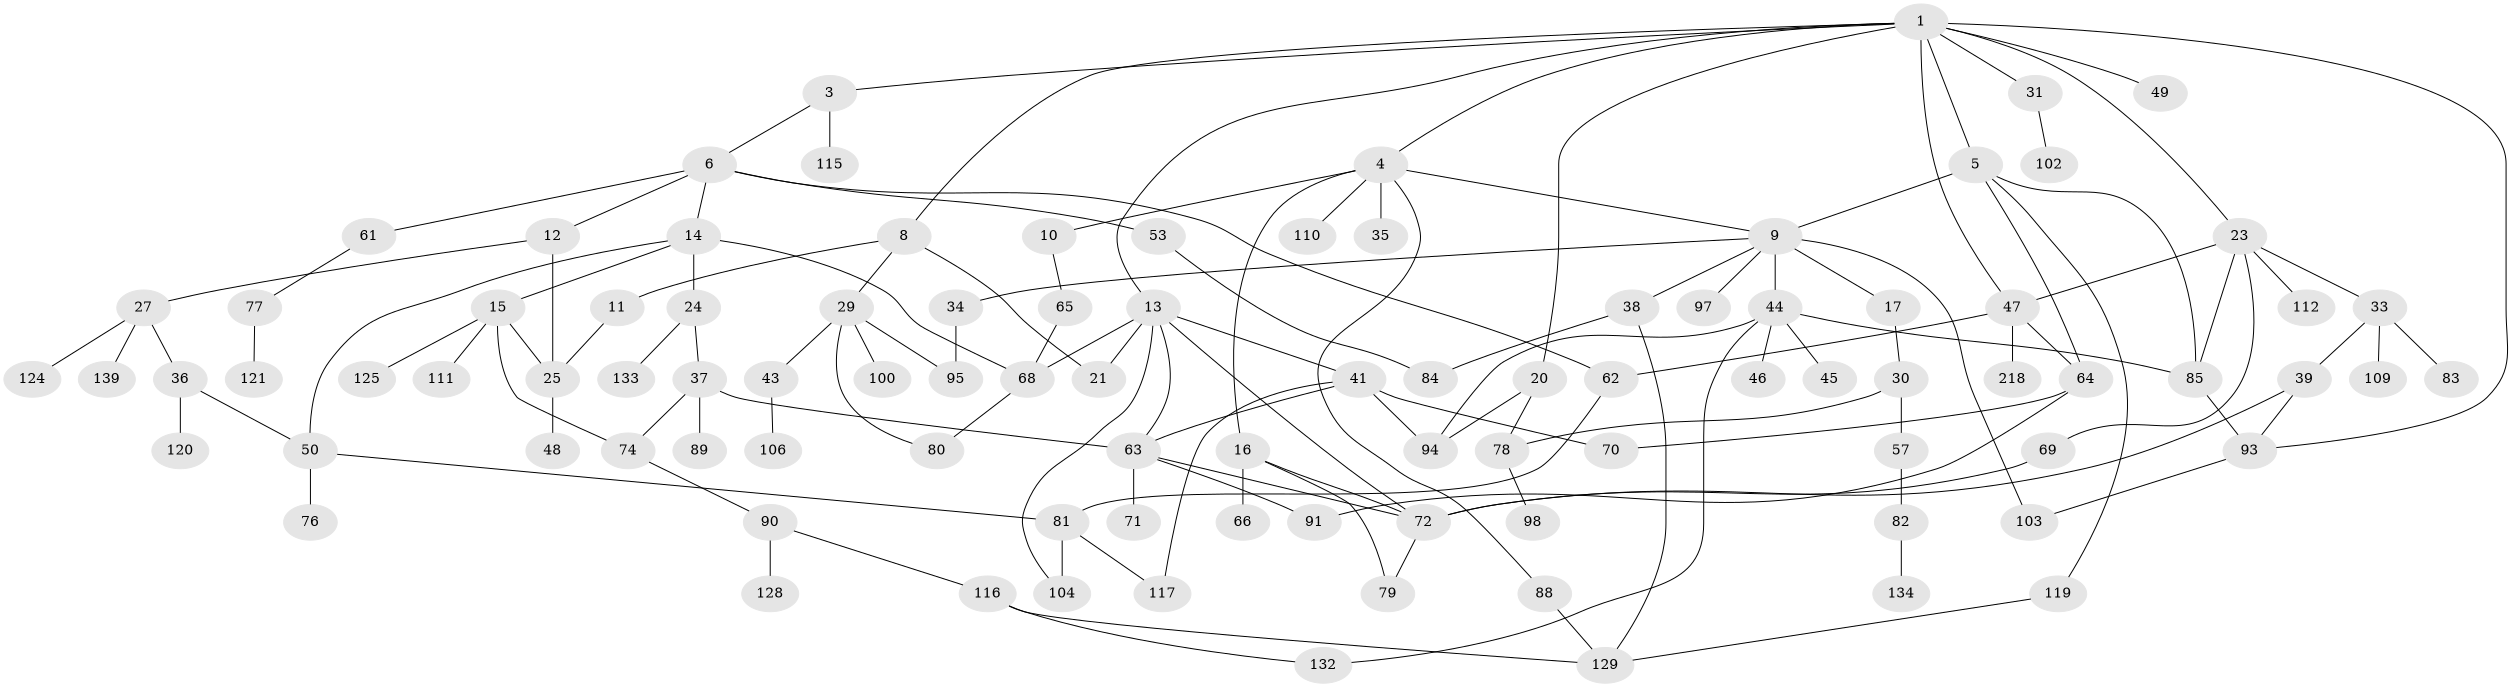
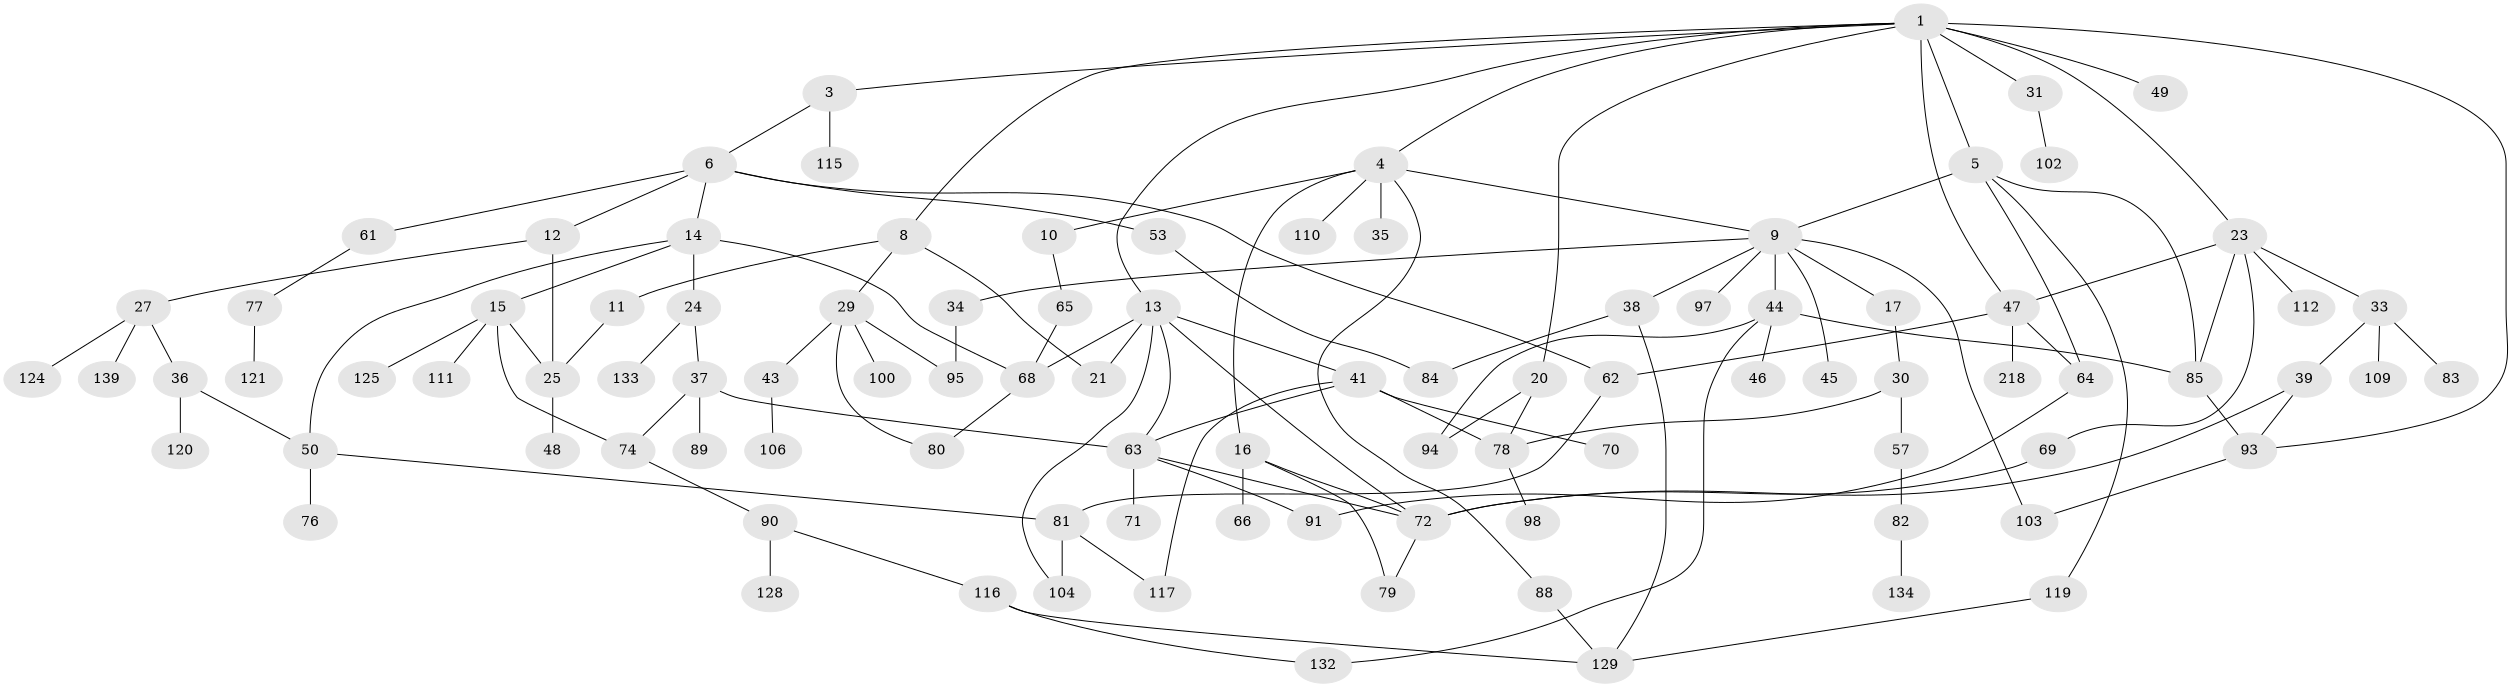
edge "44" -- "45": now "9" -- "45"
edge "41" -- "94": now "41" -- "78"
edge "64" -- "70": removed
